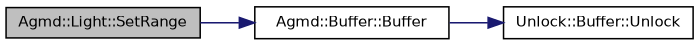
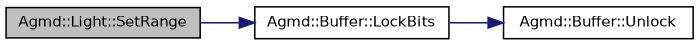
node "Agmd::Buffer::Buffer": label "Agmd::Buffer::Buffer" -> "Agmd::Buffer::LockBits"
node "Unlock::Buffer::Unlock": label "Unlock::Buffer::Unlock" -> "Agmd::Buffer::Unlock"
